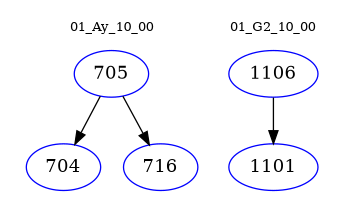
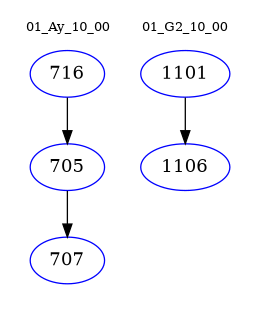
edge "1106" -> "1101": reversed
edge "705" -> "716": reversed
node "704": label "704" -> "707"
